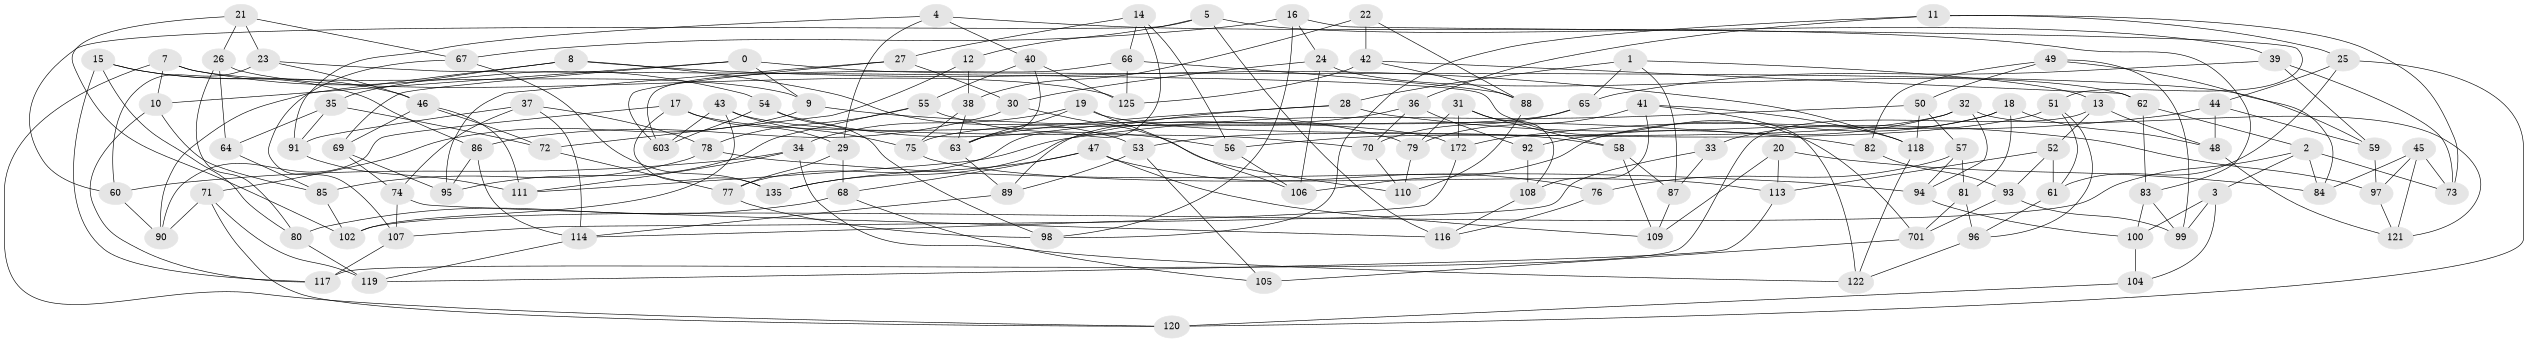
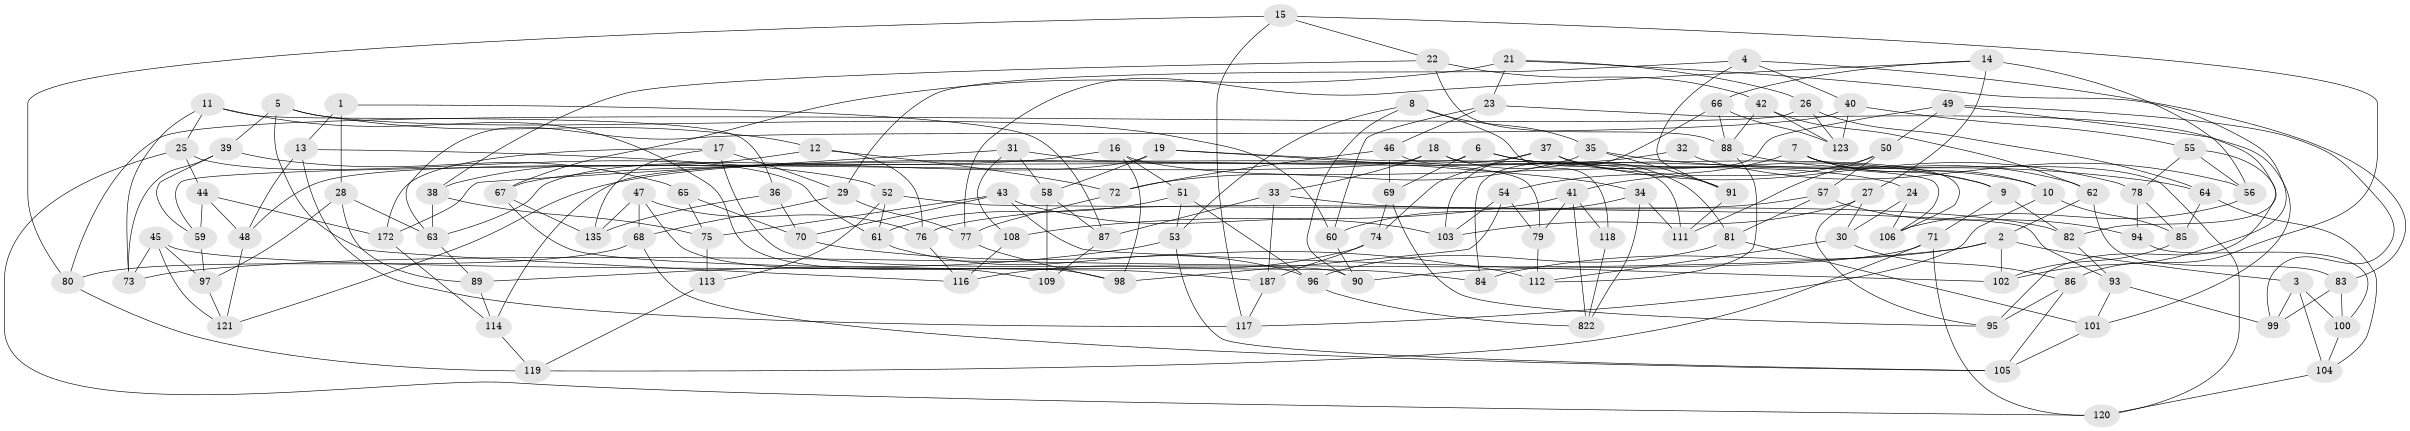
node "0": label "0" -> "6"
edge "15" -- "46": now "15" -- "22"
edge "1" -- "65": removed
edge "24" -- "62": now "88" -- "62"
node "125": label "125" -> "123"
edge "50" -- "118": now "50" -- "41"
node "603": label "603" -> "103"
node "92": removed
node "20": removed
edge "32" -- "94": removed
edge "12" -- "76": added
node "110": label "110" -> "112"
edge "86" -- "114": now "86" -- "105"
edge "33" -- "82": added
node "107": label "107" -> "187"
node "701": label "701" -> "101"
edge "64" -- "104": added
node "122": label "122" -> "822"
